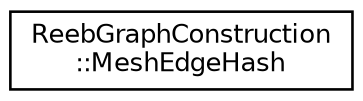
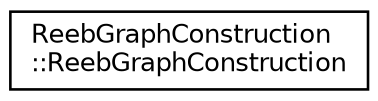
node "ReebGraphConstruction ::MeshEdgeHash": label "ReebGraphConstruction ::MeshEdgeHash" -> "ReebGraphConstruction ::ReebGraphConstruction"
